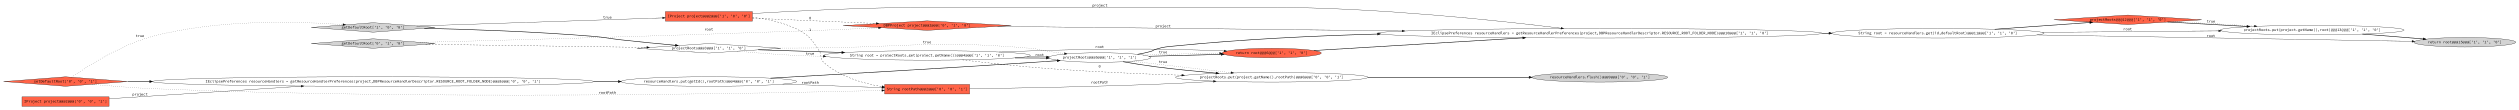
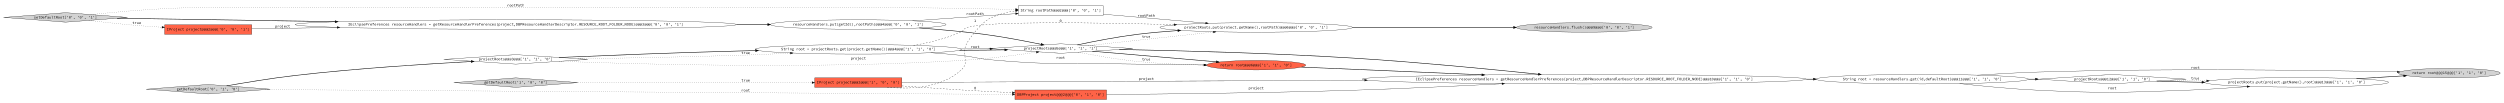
node "projectRoots@@@12@@@['1', '1', '0']": fillcolor tomato -> white
edge "getDefaultRoot['1', '0', '0']" -> "IProject project@@@2@@@['1', '0', '0']": style solid -> dotted
node "DBPProject project@@@2@@@['0', '1', '0']": shape diamond -> box
edge "setDefaultRoot['0', '0', '1']" -> "getDefaultRoot['1', '0', '0']": now "setDefaultRoot['0', '0', '1']" -> "IProject project@@@2@@@['0', '0', '1']"
edge "getDefaultRoot['1', '0', '0']" -> "projectRoots@@@3@@@['1', '1', '0']": removed
edge "projectRoots@@@3@@@['1', '1', '0']" -> "projectRoots@@@5@@@['1', '1', '1']": label "true" -> "project"
edge "getDefaultRoot['0', '1', '0']" -> "projectRoots@@@3@@@['1', '1', '0']": style dashed -> bold
node "projectRoots@@@5@@@['1', '1', '1']": shape ellipse -> diamond
node "setDefaultRoot['0', '0', '1']": fillcolor tomato -> lightgray
node "String rootPath@@@2@@@['0', '0', '1']": fillcolor tomato -> white
